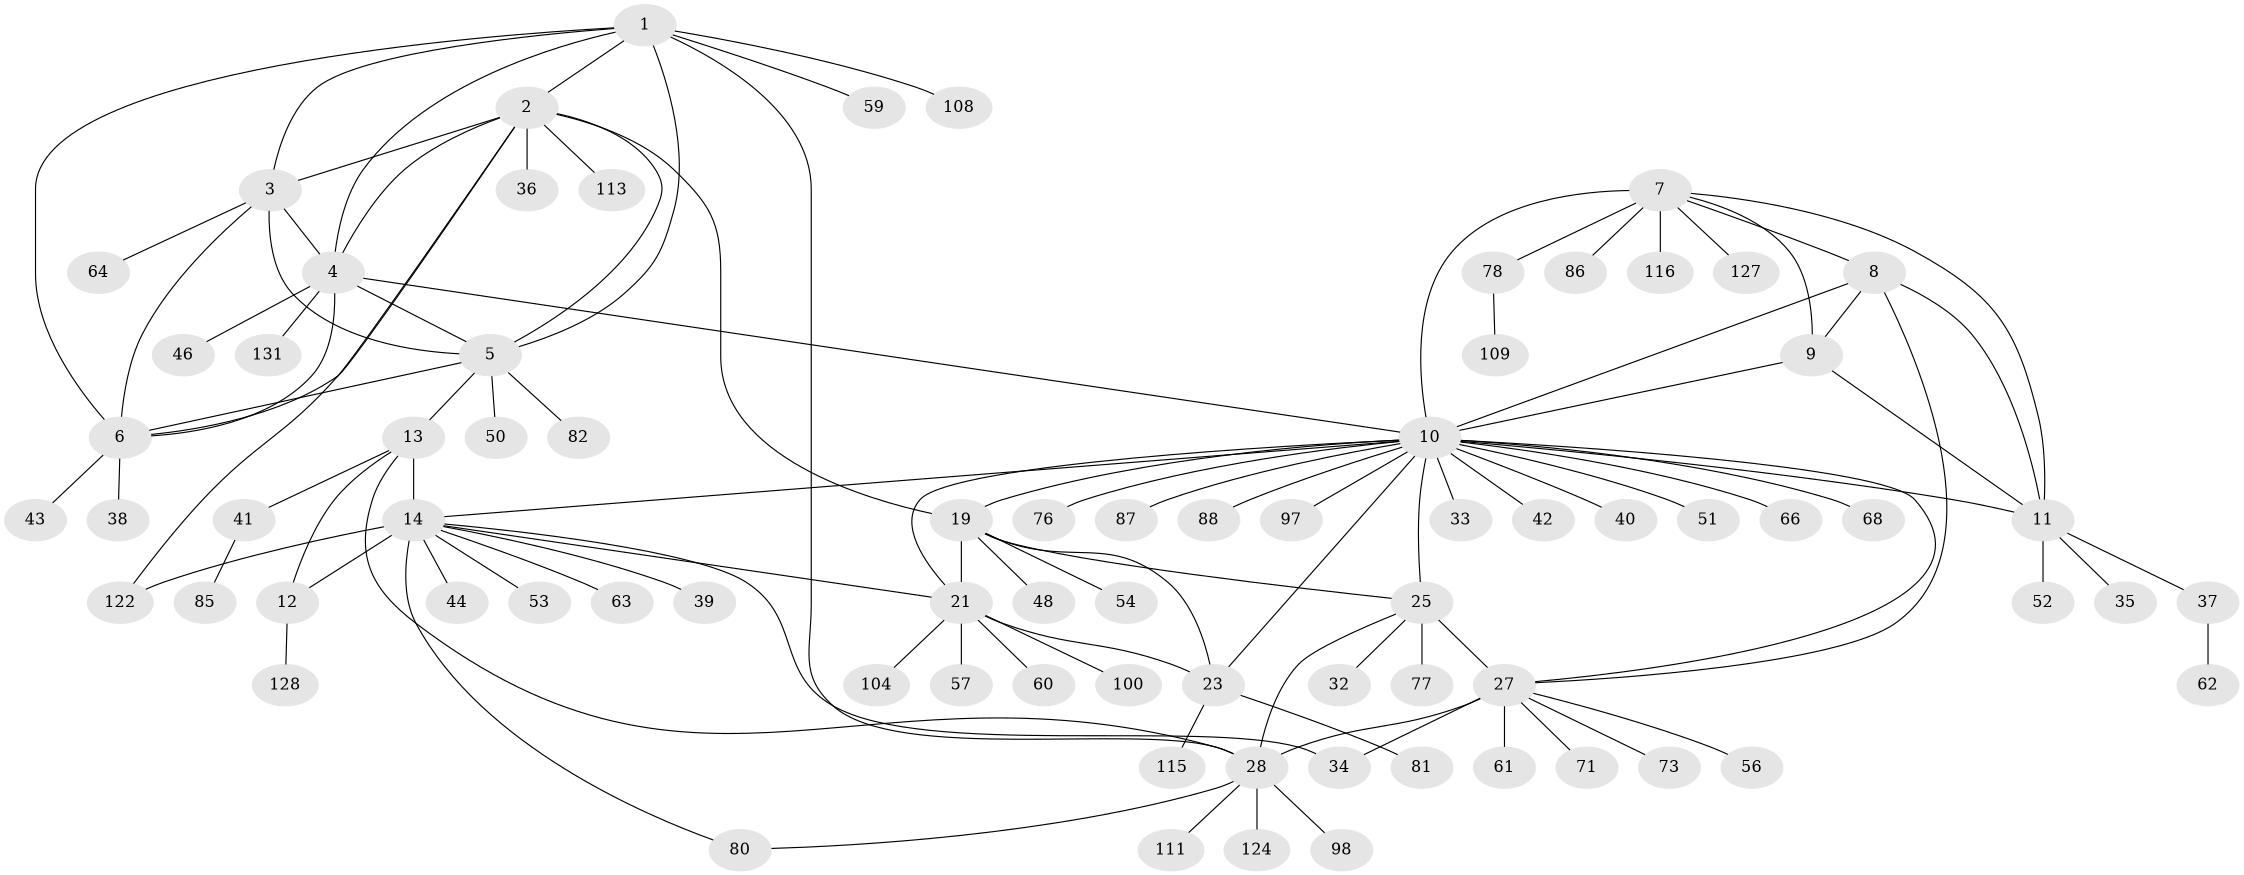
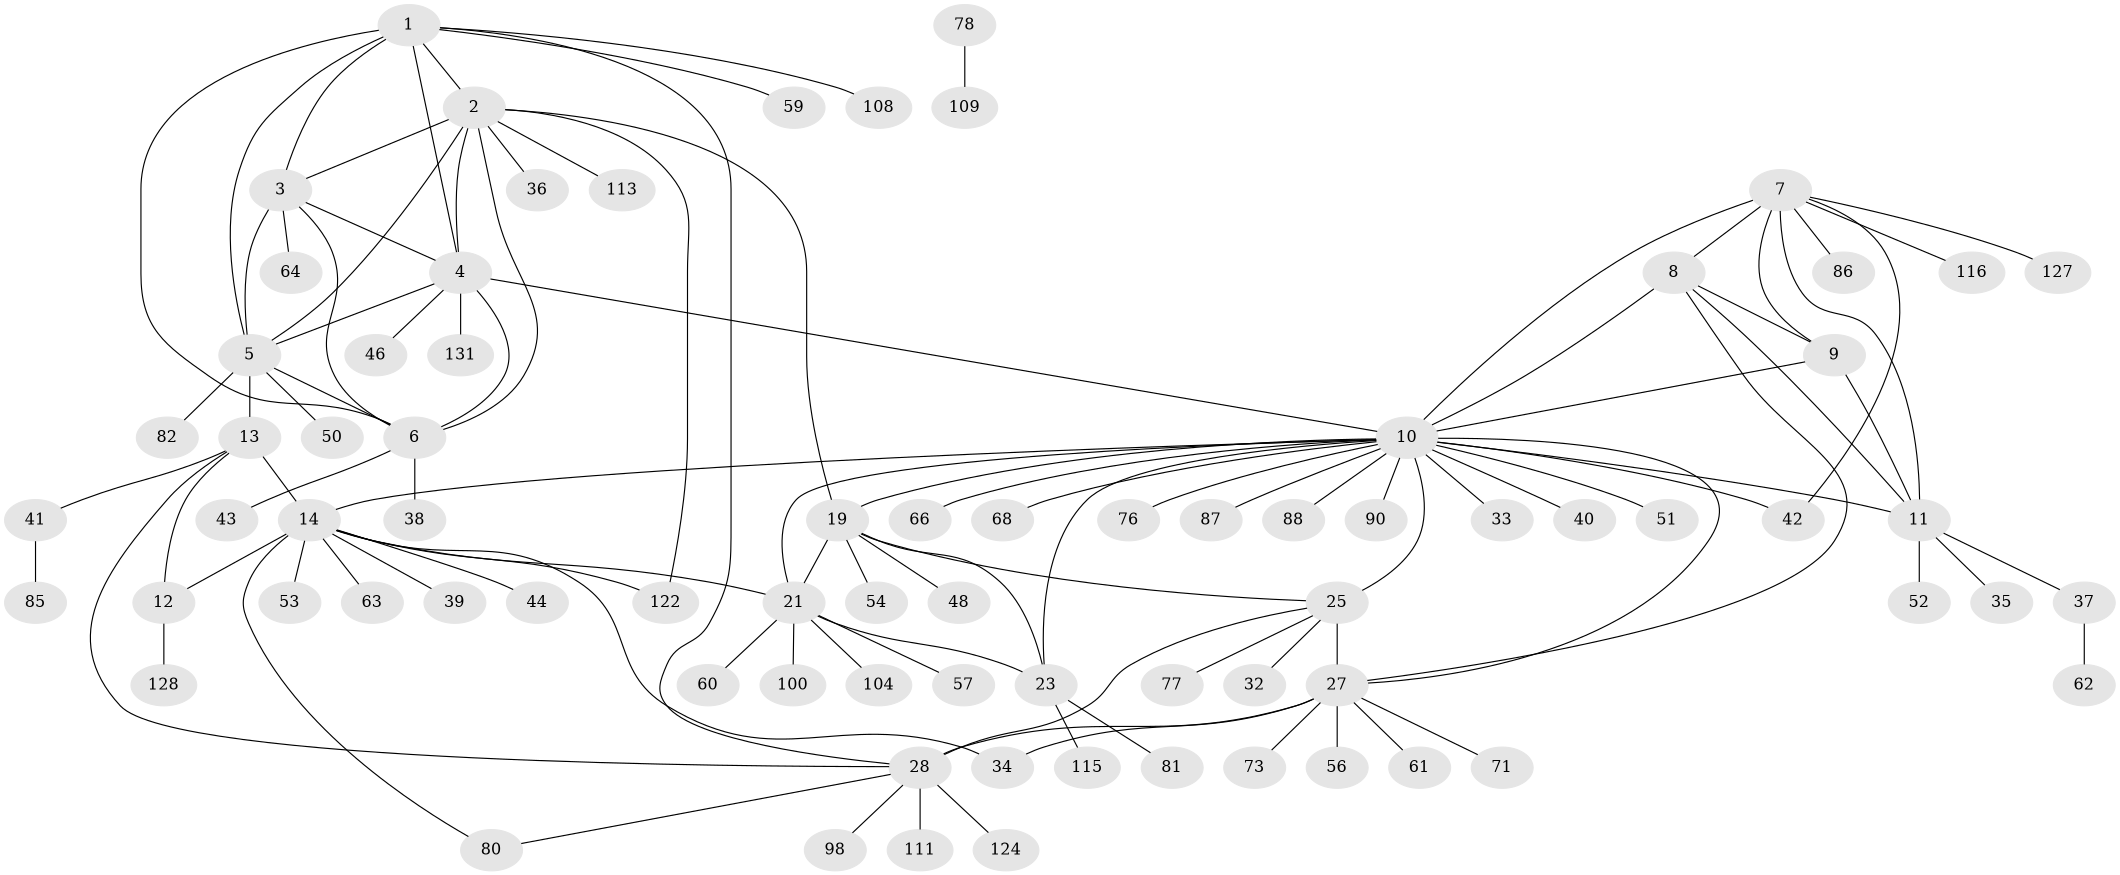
edge "7" -- "78": now "7" -- "42"
node "97": label "97" -> "90"
